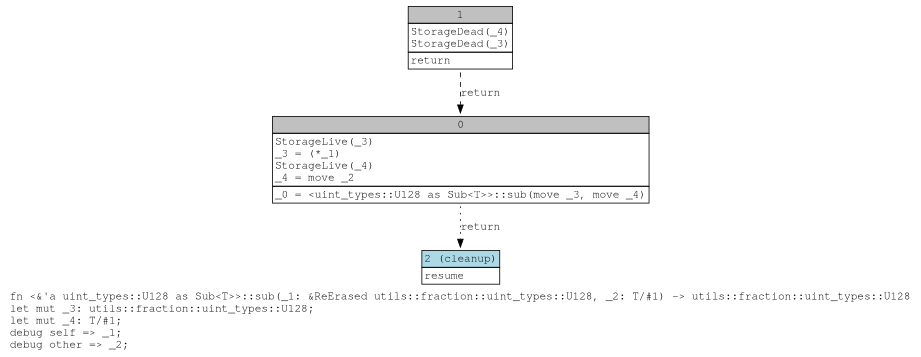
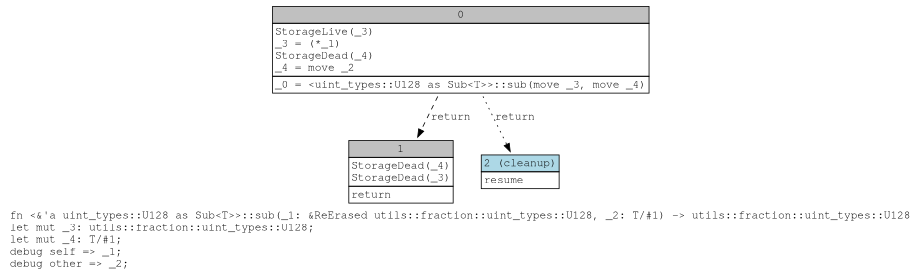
edge "1" -> "0": reversed
node "0": text "StorageLive(_4)" -> "StorageDead(_4)"
